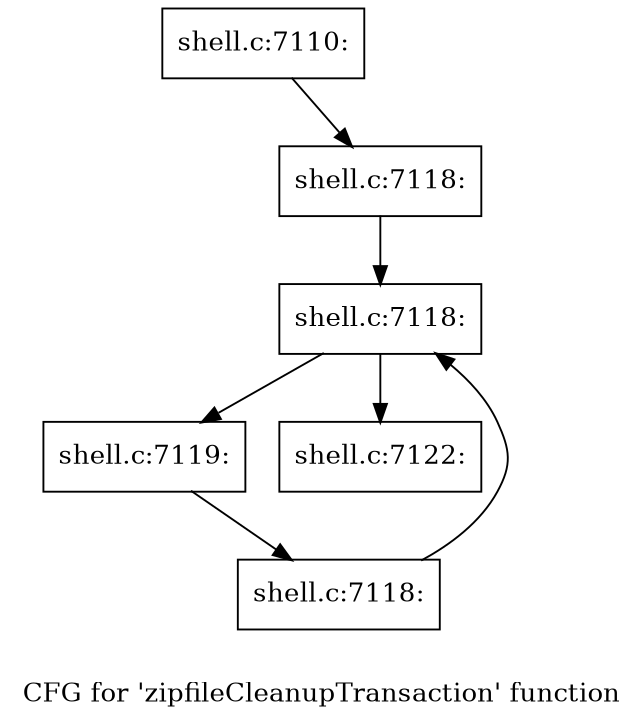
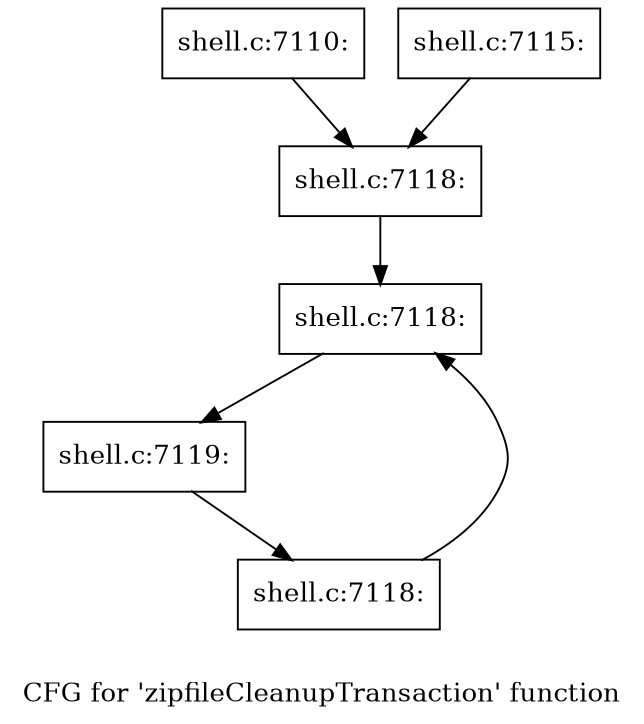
node "shell.c:7115:": added
node "shell.c:7122:": removed
